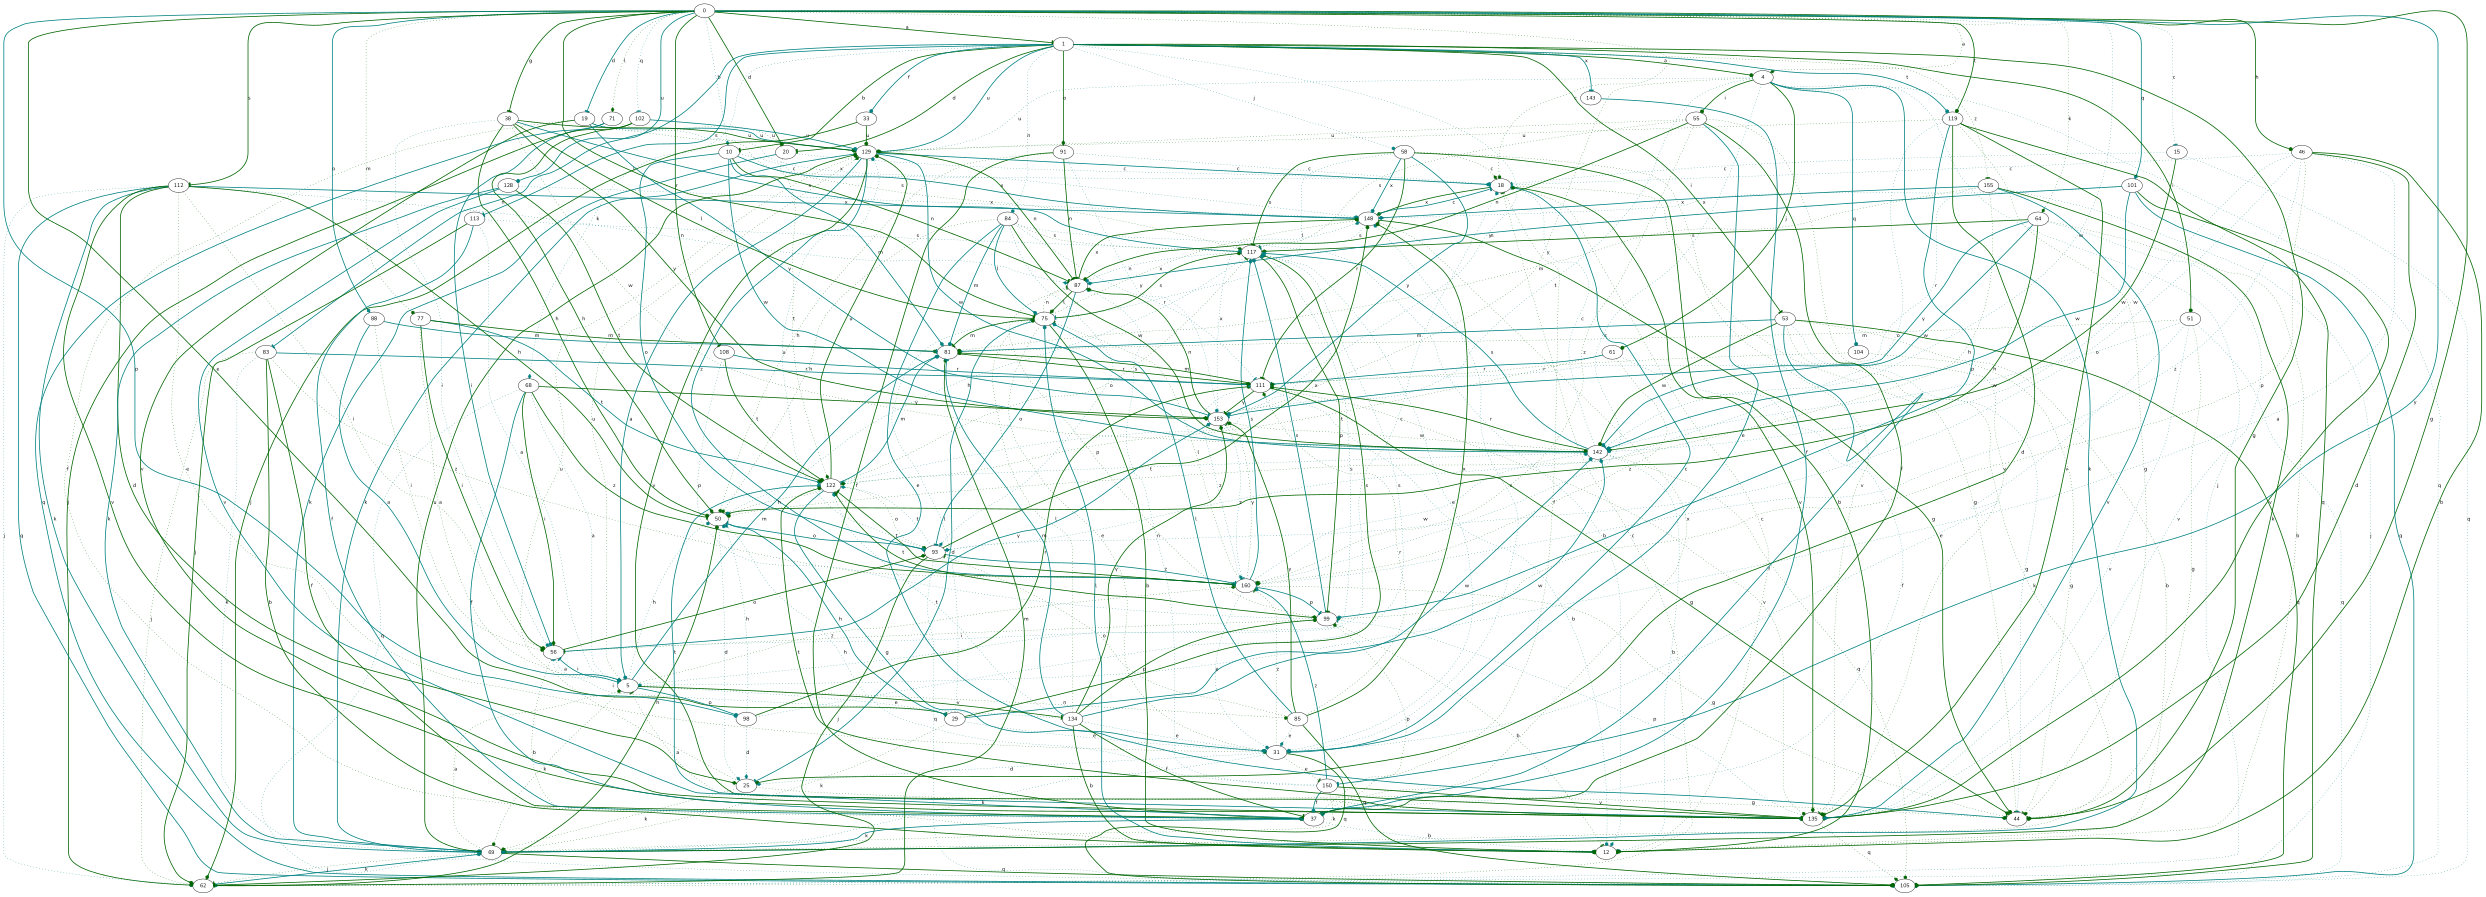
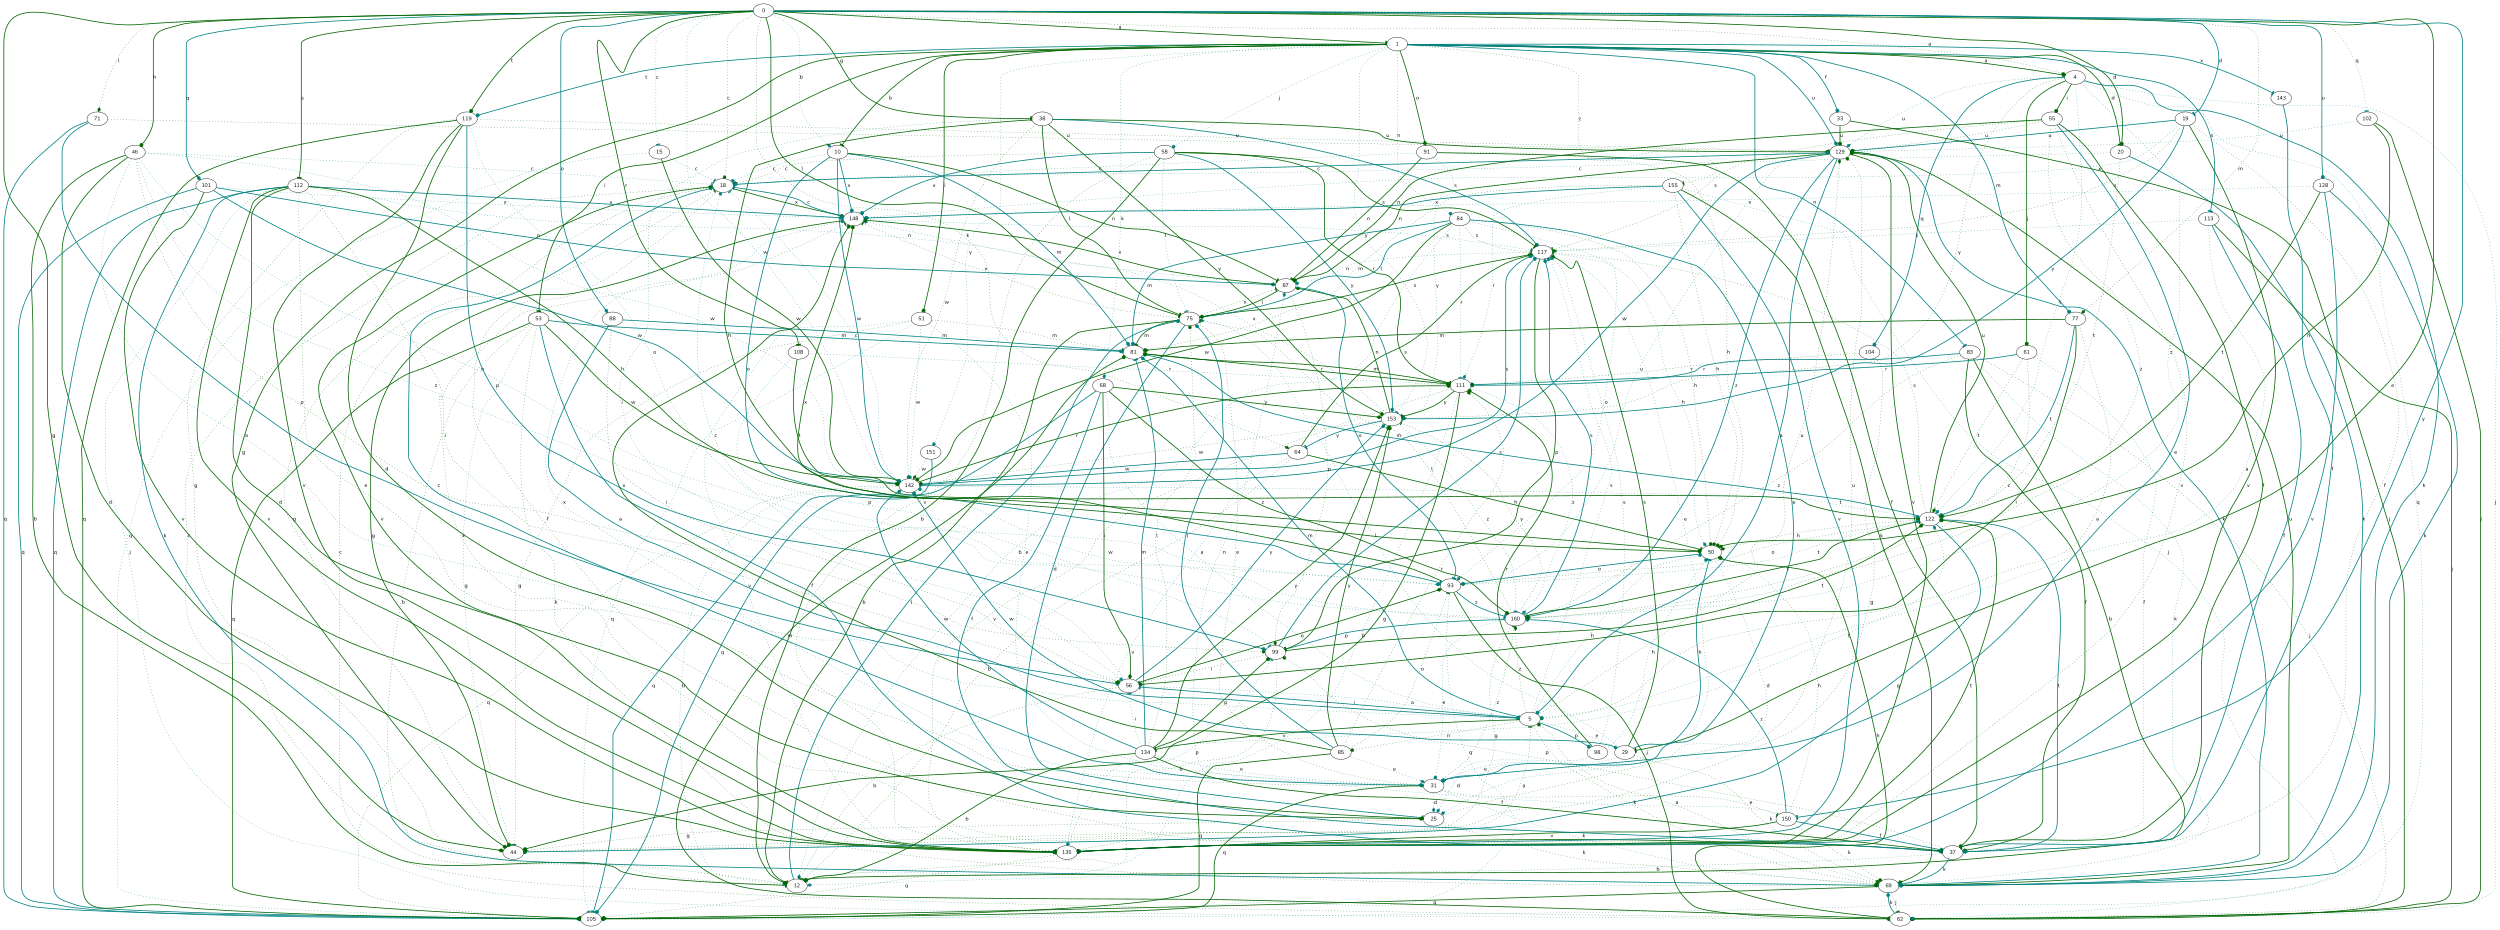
edge "0" -> "77": arrowhead dot -> diamond
edge "1" -> "77": added, label "m"
edge "102" -> "129": style bold -> dotted
edge "0" -> "98": removed, label "p"
edge "108" -> "111": style bold -> dotted
edge "64" -> "153": reversed
node "151": added
edge "68" -> "105": style dotted -> bold
